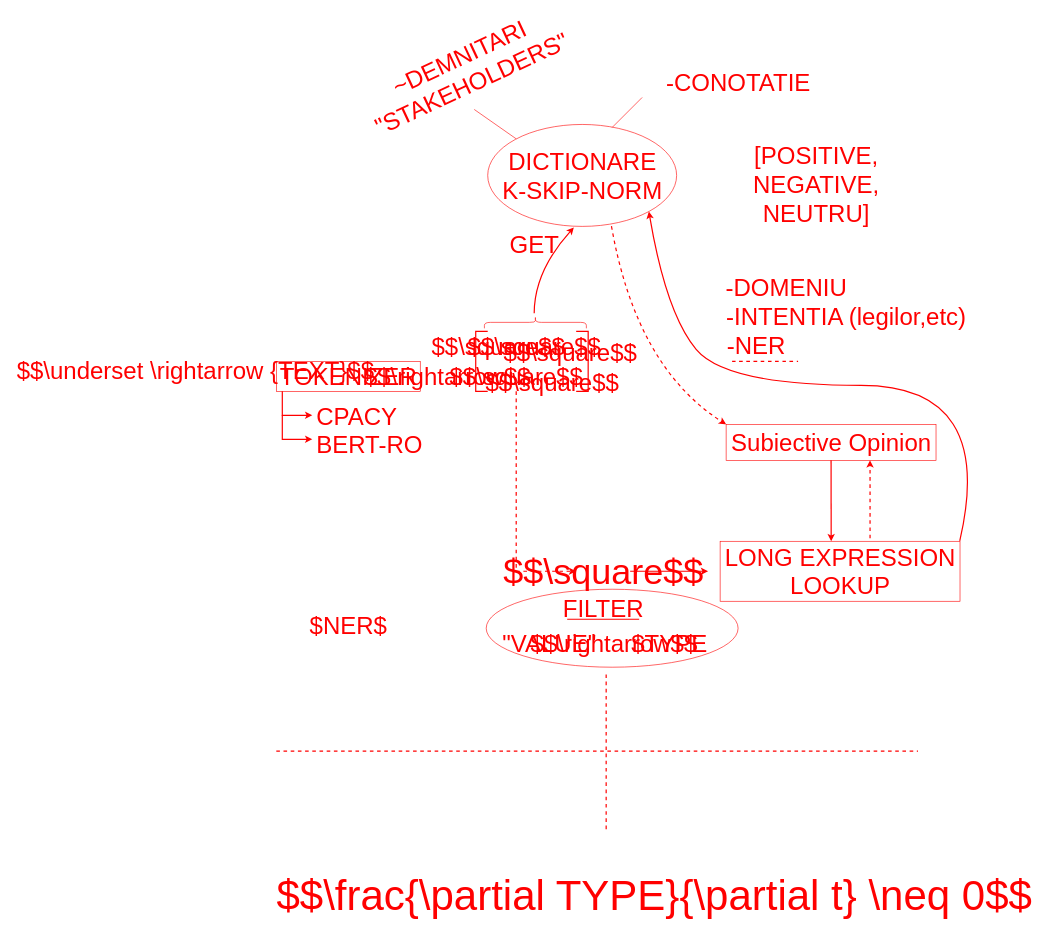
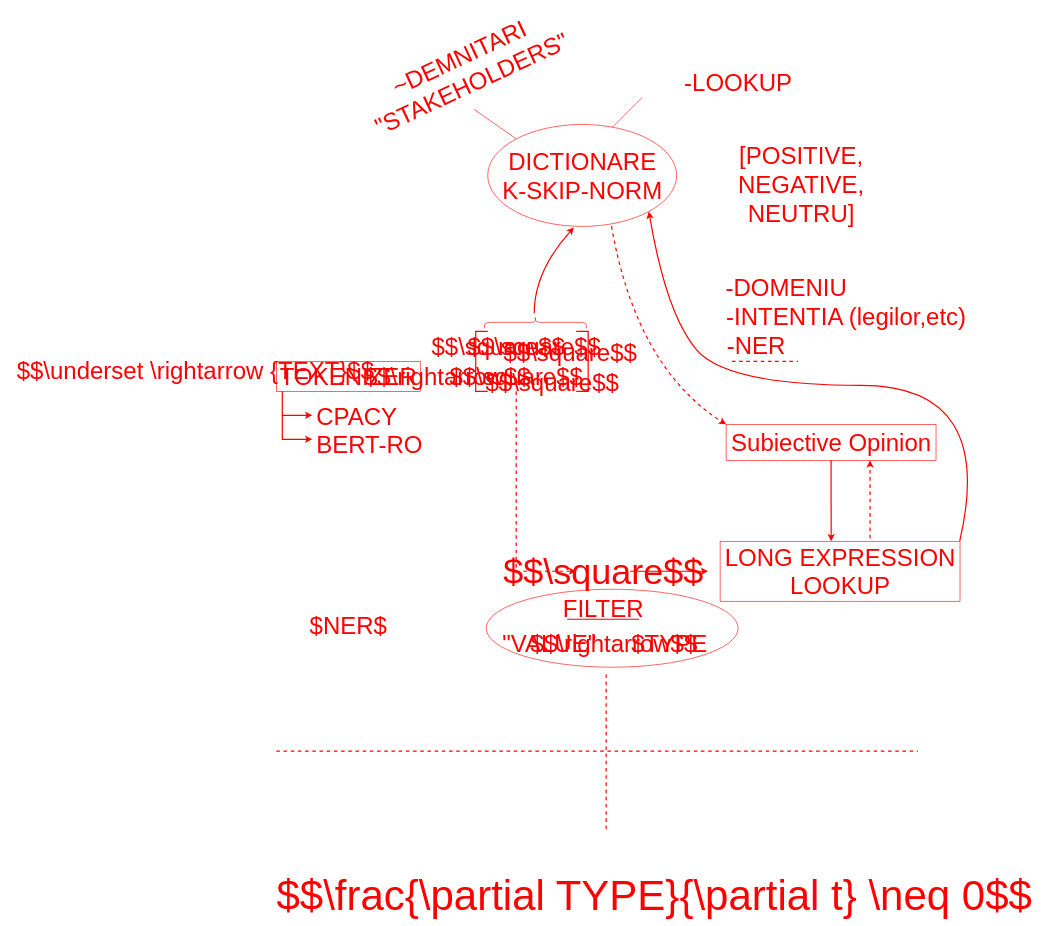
node "-CONOTATIE": label "-CONOTATIE" -> "-LOOKUP"
node "[POSITIVE, NEGATIVE, NEUTRU]": moved (816, 185) -> (801, 185)
node "GET": removed
